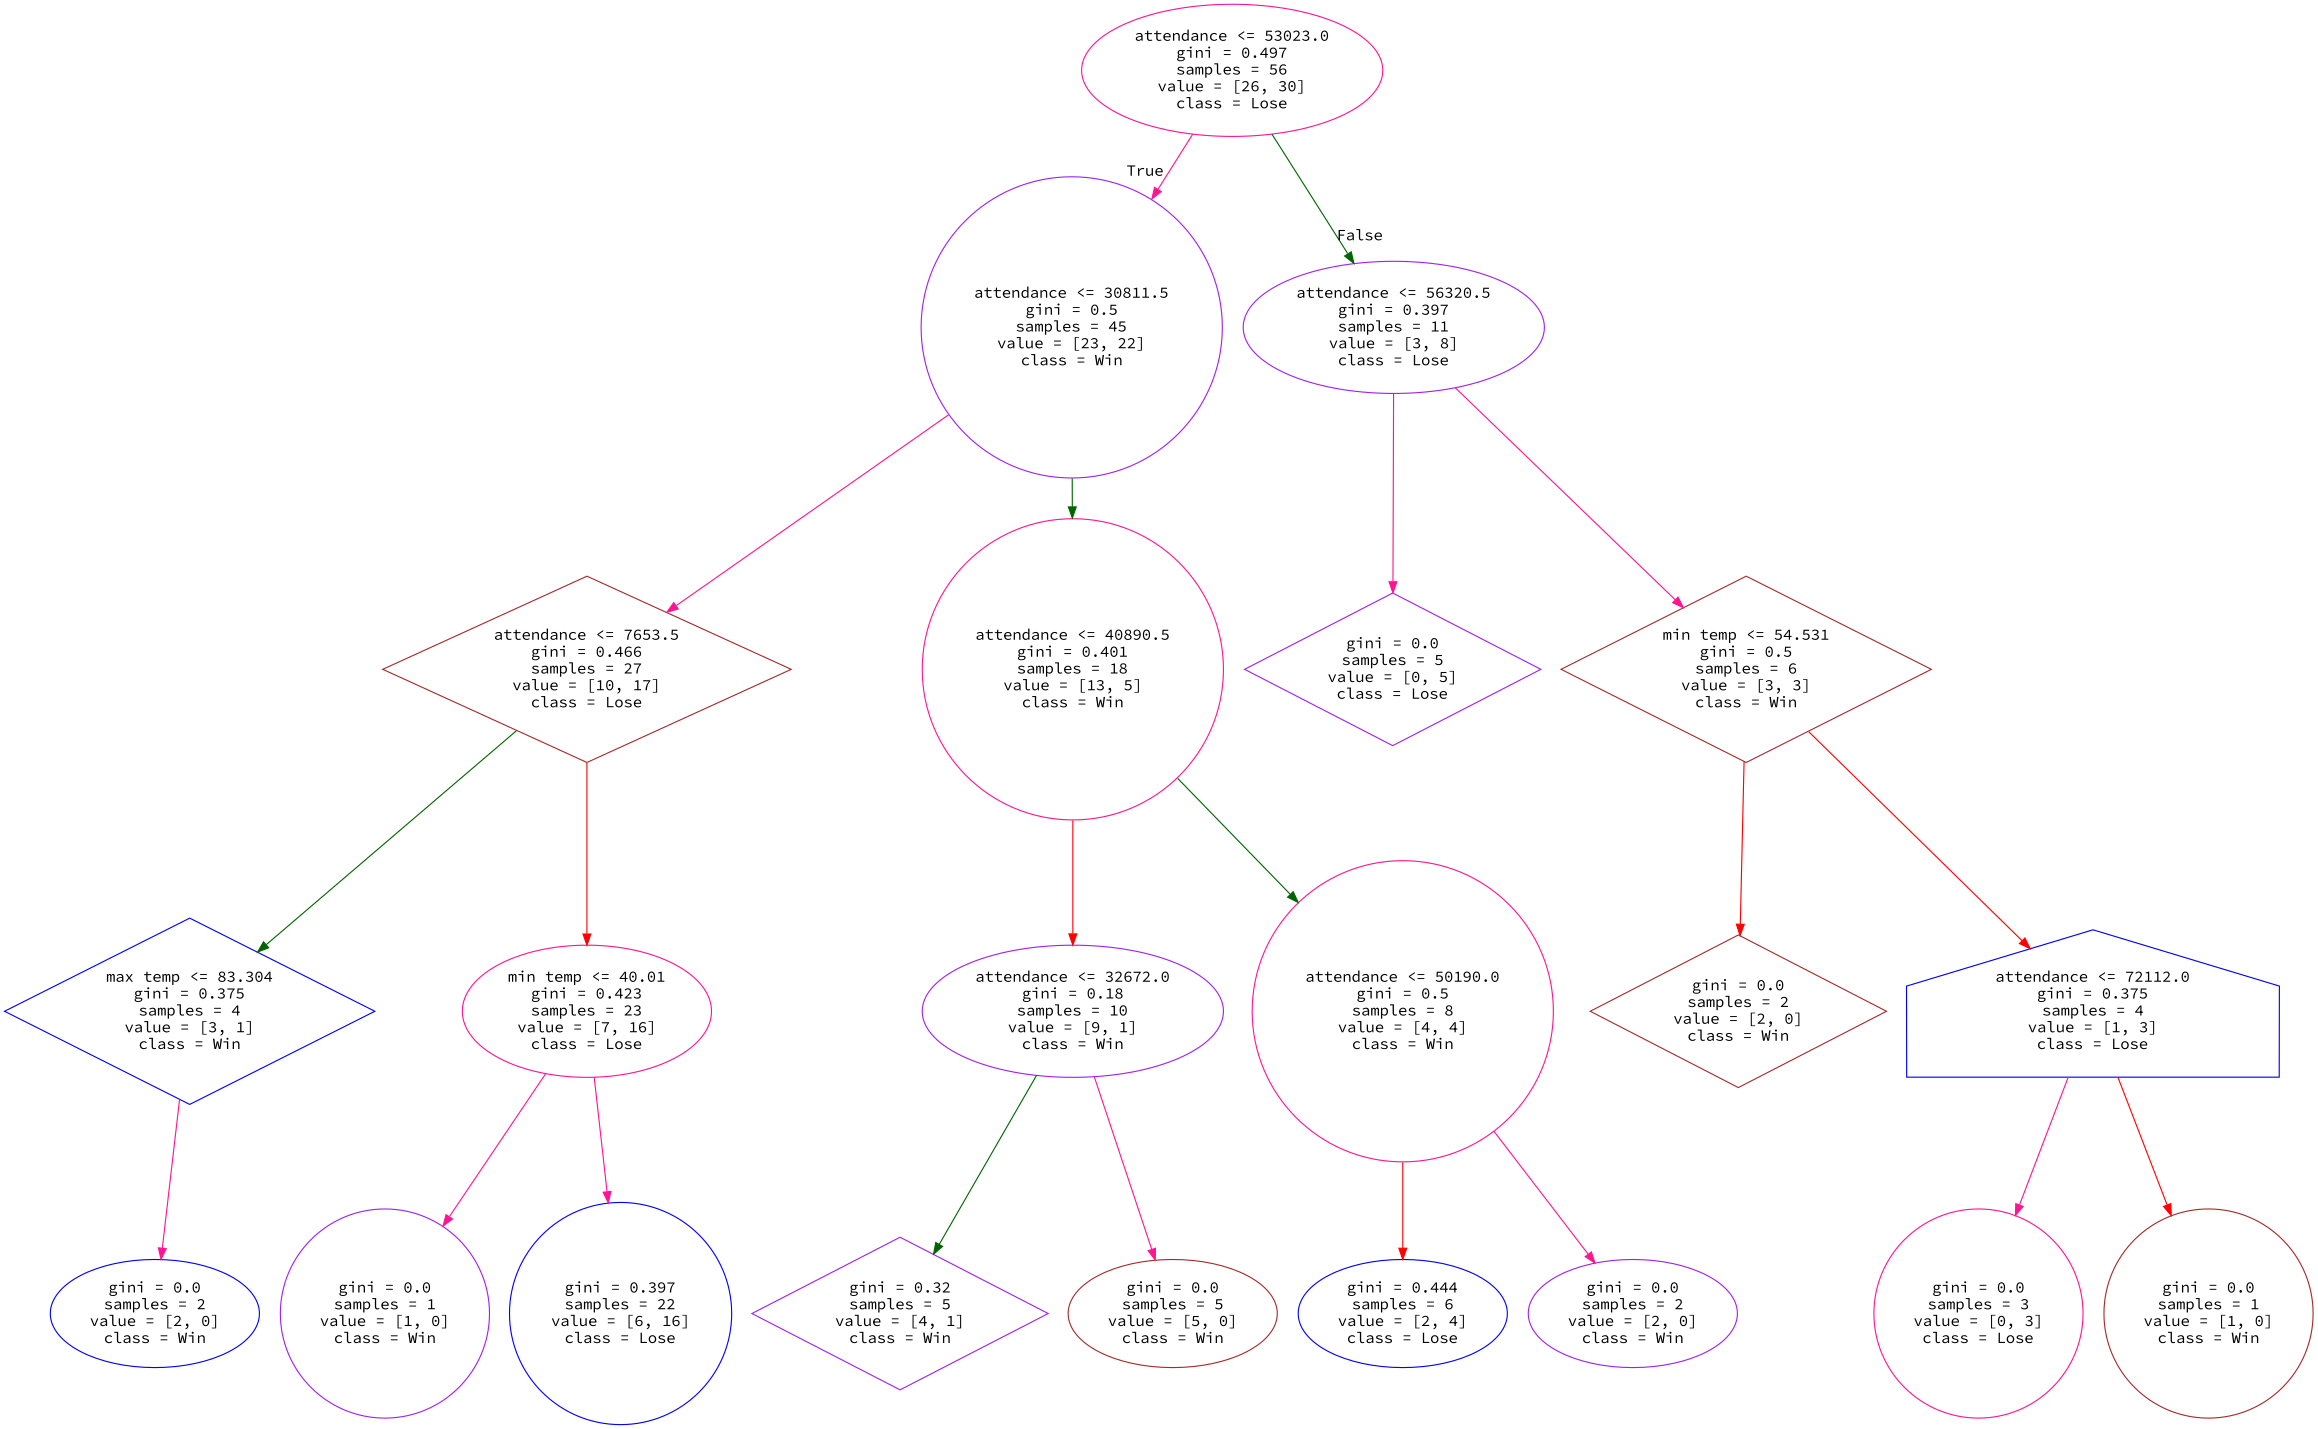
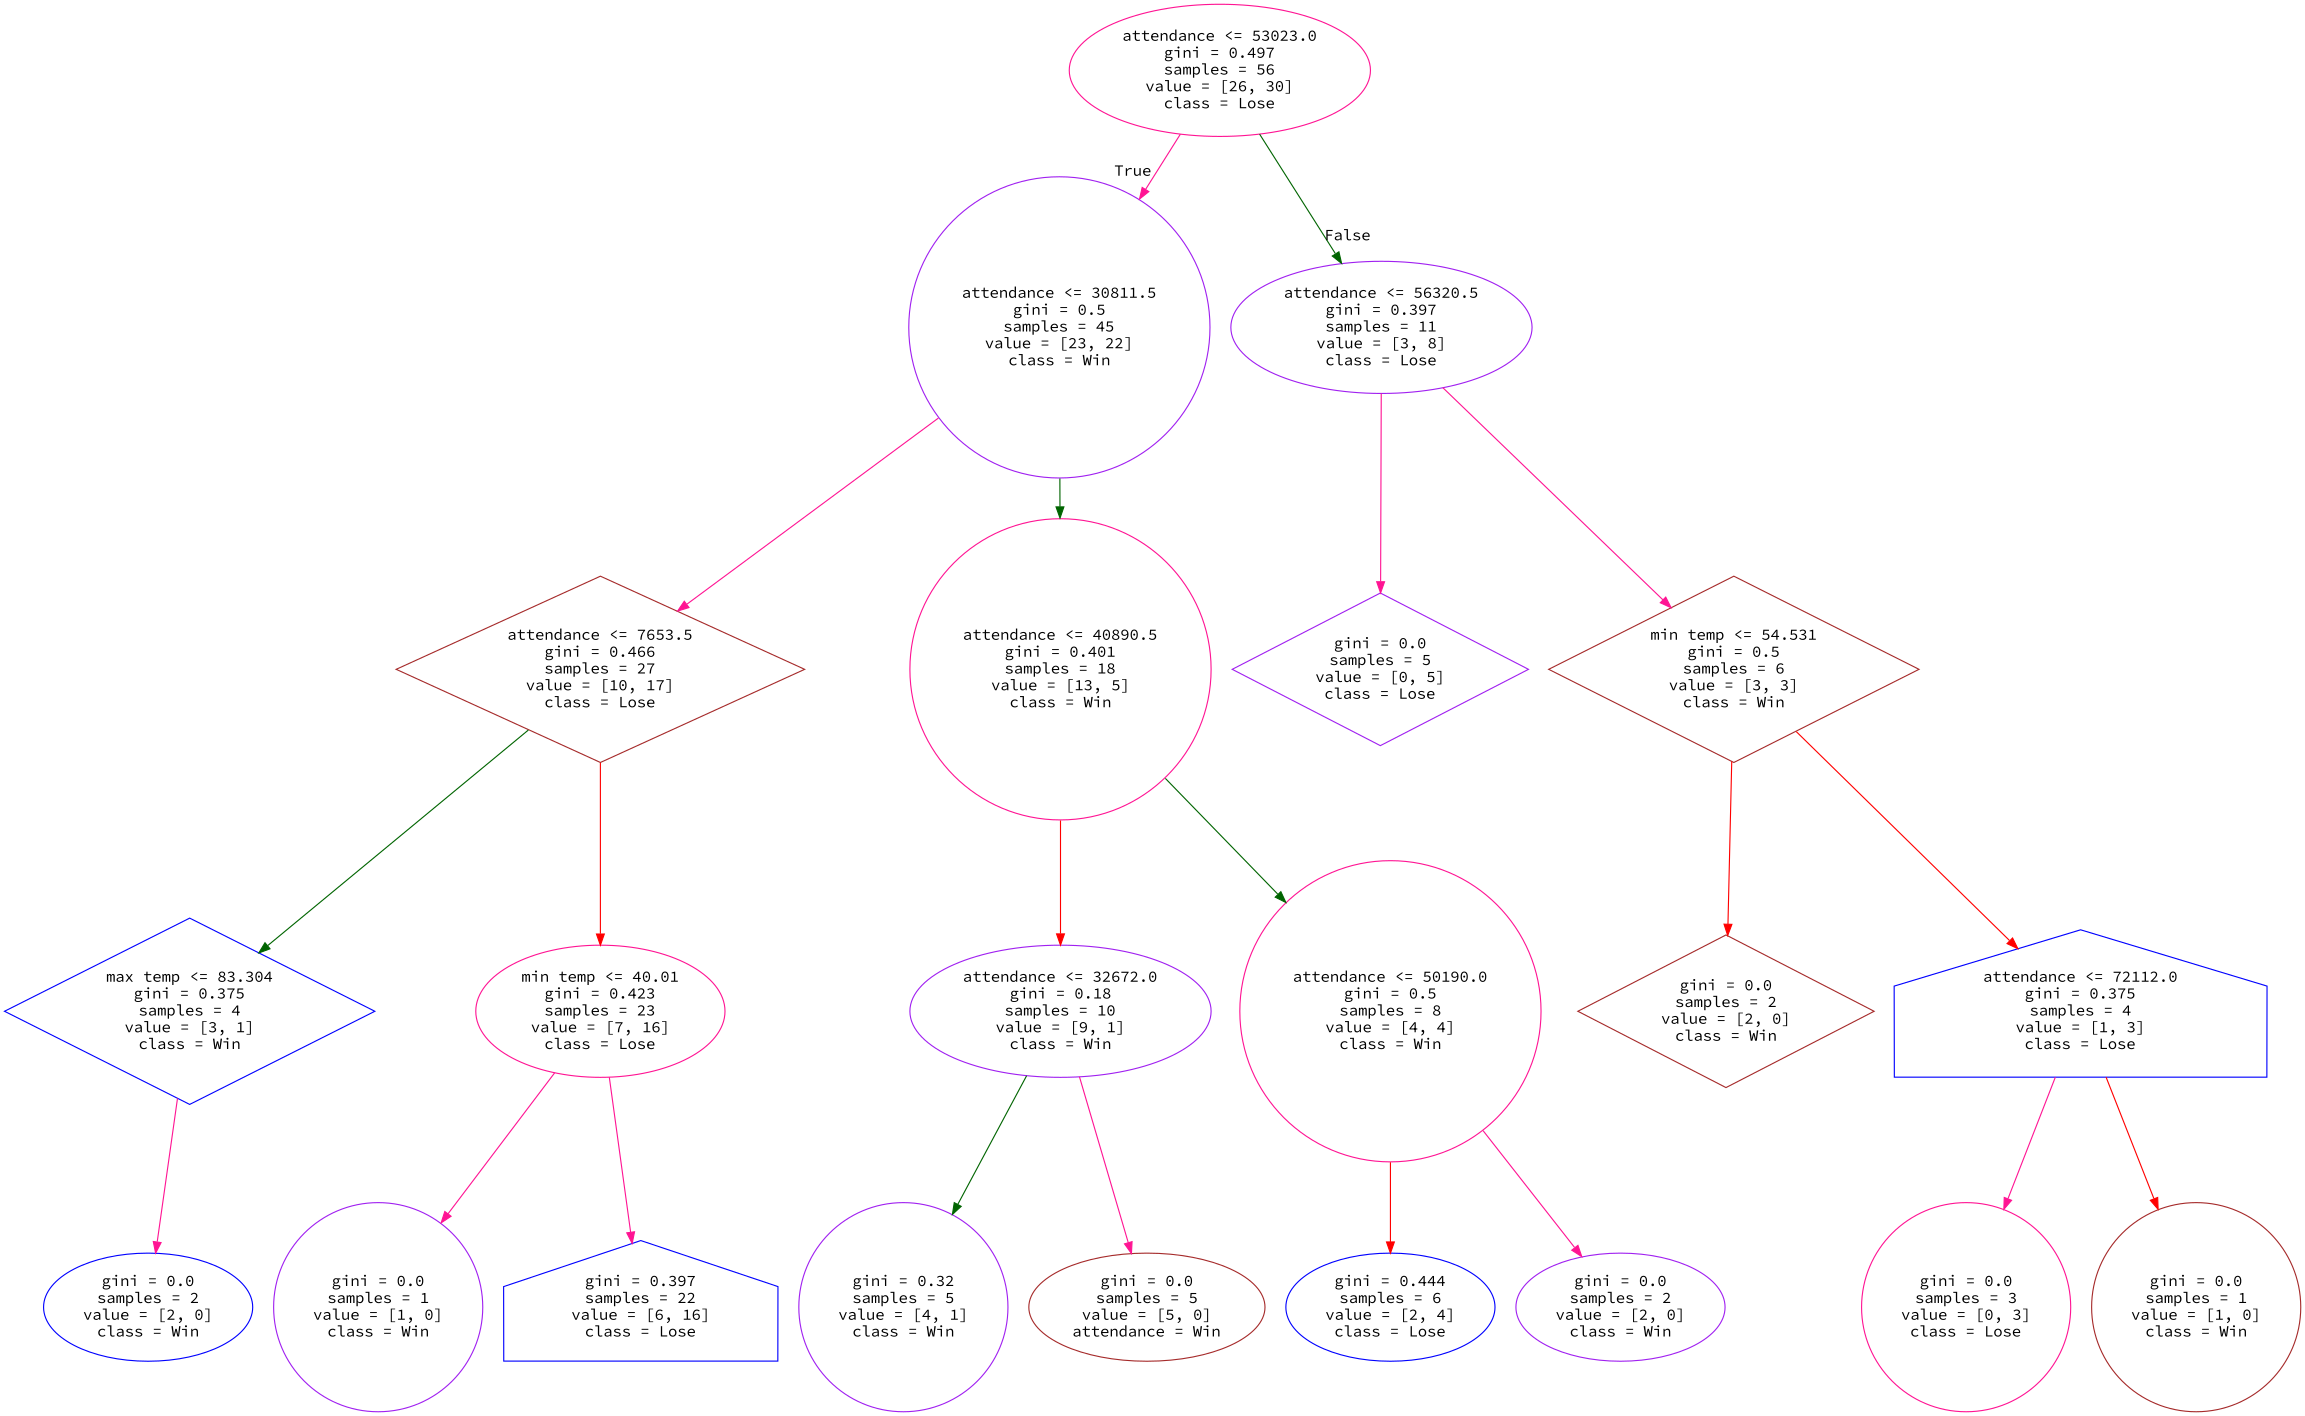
node "gini = 0.397 samples = 22 value = [6, 16] class = Lose": shape circle -> house
node "gini = 0.32 samples = 5 value = [4, 1] class = Win": shape diamond -> circle
node "gini = 0.0 samples = 5 value = [5, 0] class = Win": label "gini = 0.0 samples = 5 value = [5, 0] class = Win" -> "gini = 0.0 samples = 5 value = [5, 0] attendance = Win"
